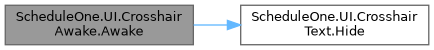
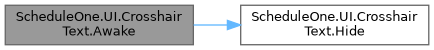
node "ScheduleOne.UI.Crosshair Awake.Awake": label "ScheduleOne.UI.Crosshair Awake.Awake" -> "ScheduleOne.UI.Crosshair Text.Awake"
